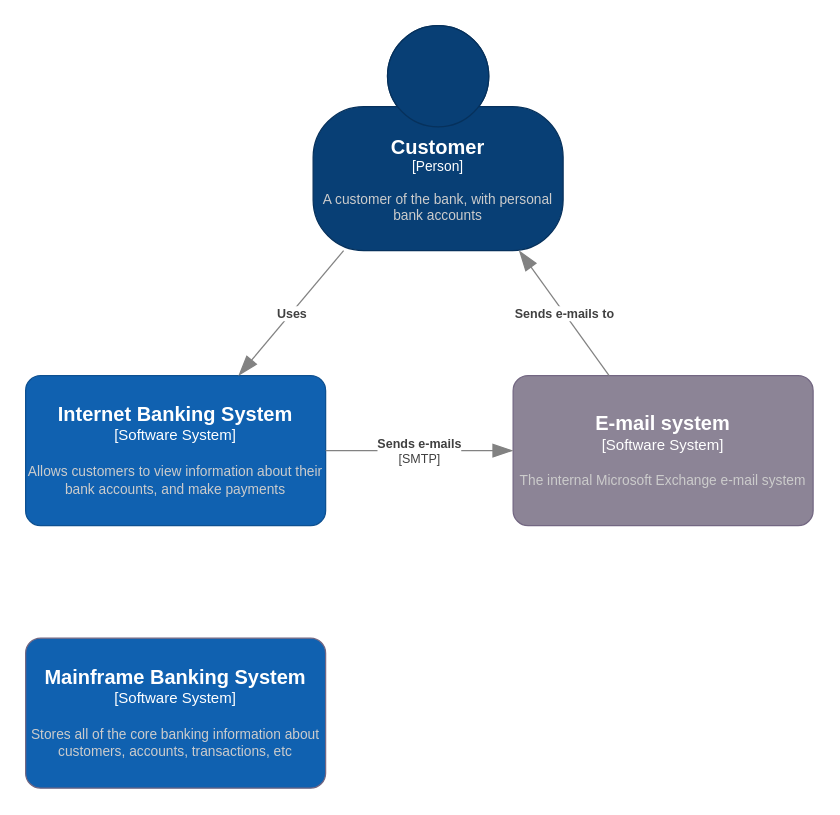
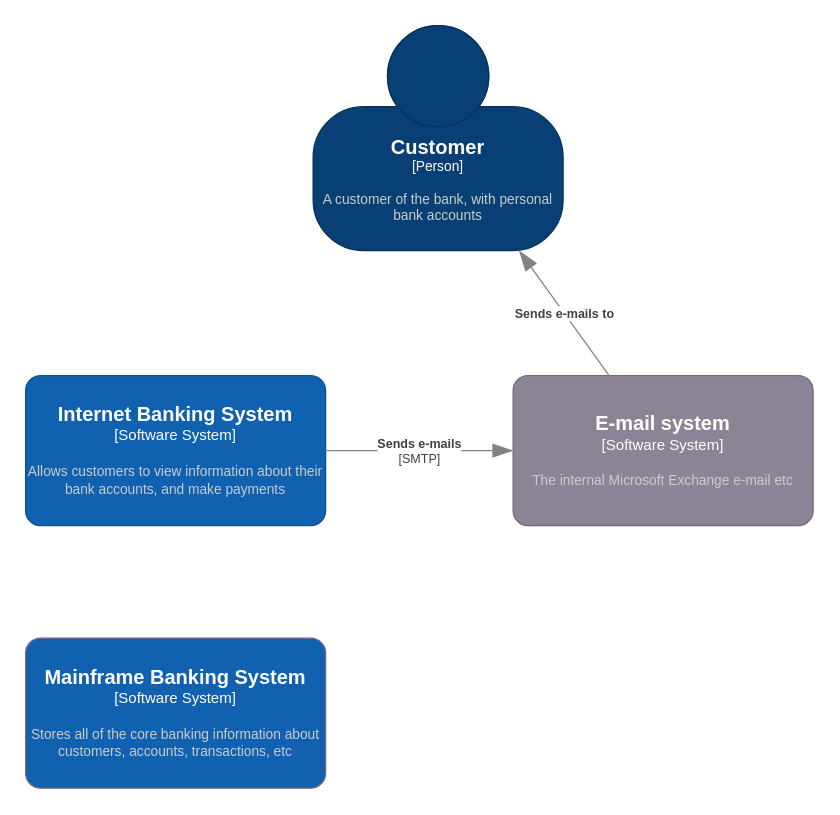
edge "Customer [Person] A customer of the bank, with personal bank accounts" -> "Internet Banking System [Software System] Allows customers to view information about their bank accounts, and make payments": removed, label "Uses"
node "E-mail system [Software System] The internal Microsoft Exchange e-mail system": label "E-mail system [Software System] The internal Microsoft Exchange e-mail system" -> "E-mail system [Software System] The internal Microsoft Exchange e-mail etc"
